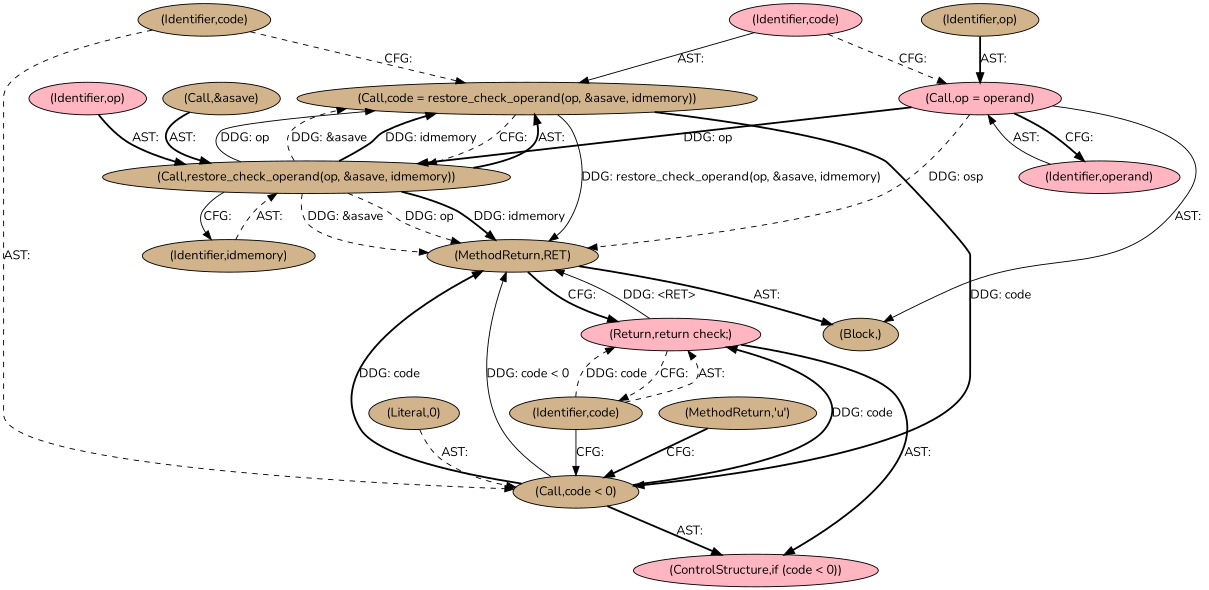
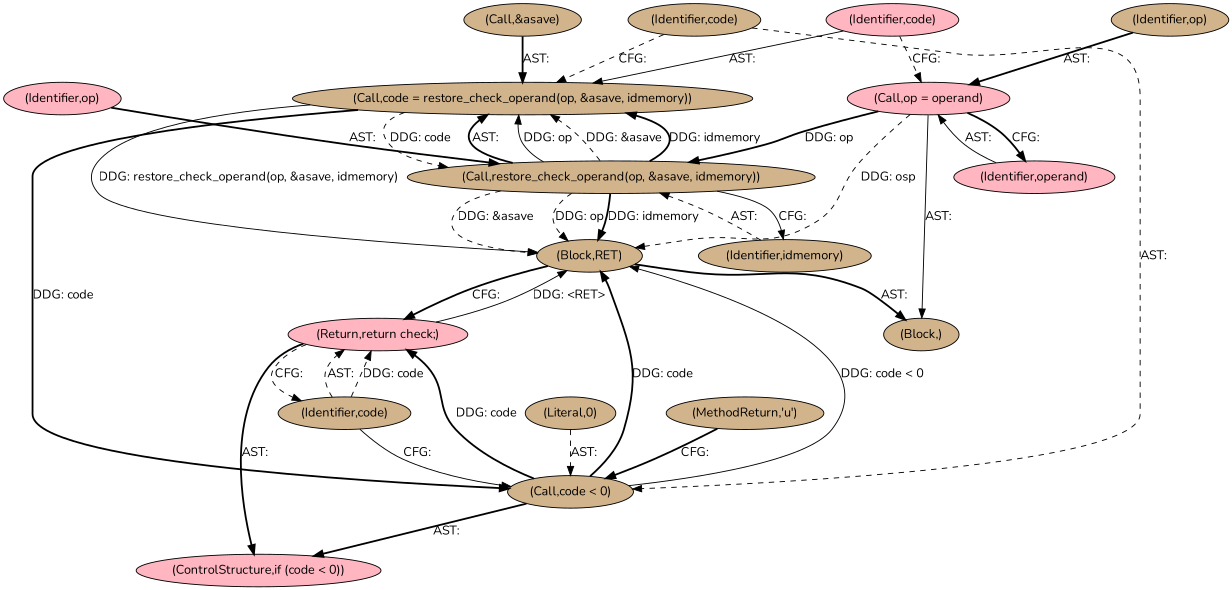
edge "(Call,code = restore_check_operand(op, &asave, idmemory))" -> "(Call,restore_check_operand(op, &asave, idmemory))": label "CFG: " -> "DDG: code"
edge "(Call,&asave)" -> "(Call,restore_check_operand(op, &asave, idmemory))": now "(Call,&asave)" -> "(Call,code = restore_check_operand(op, &asave, idmemory))"
node "(MethodReturn,RET)": label "(MethodReturn,RET)" -> "(Block,RET)"
